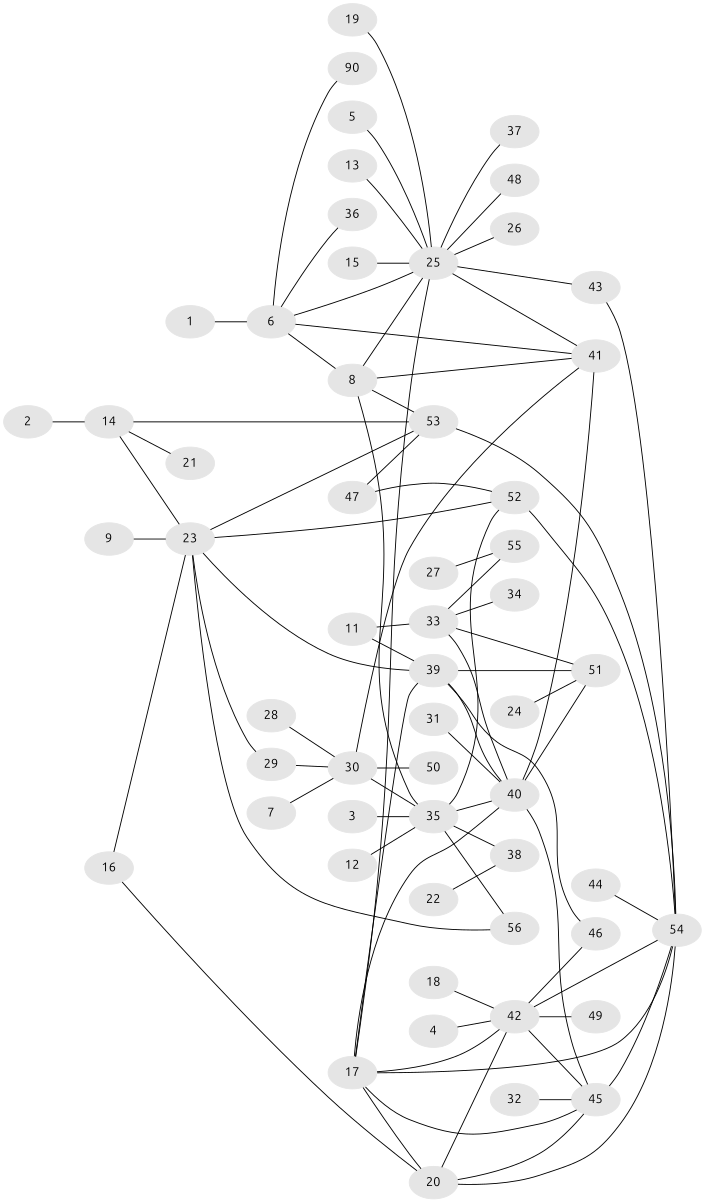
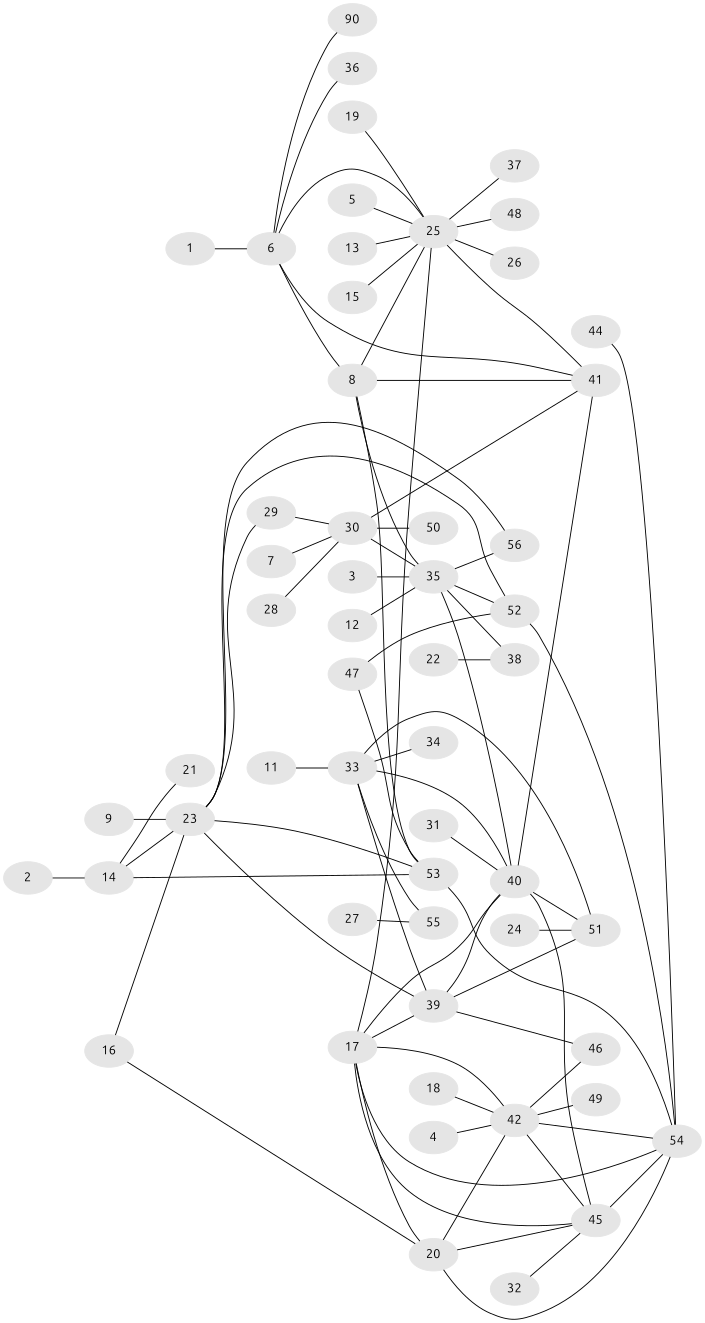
node "43": removed
edge "11" -- "39": now "33" -- "39"
